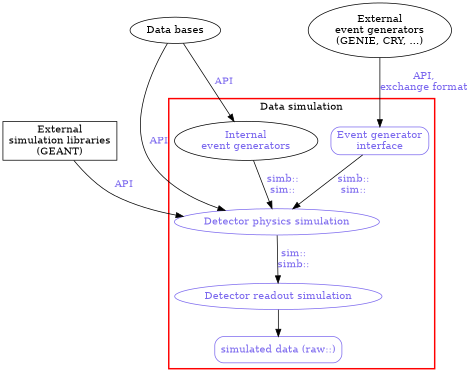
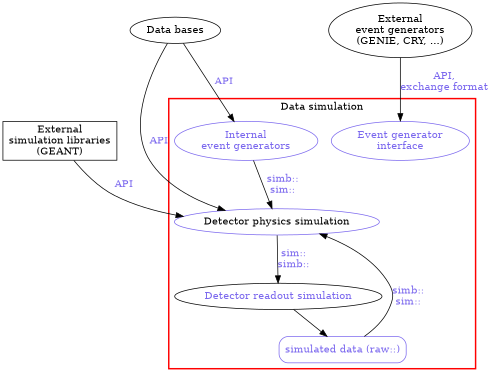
node "Internal event generators": color black -> mediumslateblue
node "Event generator interface": shape box -> ellipse
edge "Event generator interface" -> "Detector physics simulation": now "simulated data (raw::)" -> "Detector physics simulation"
node "Detector physics simulation": fontcolor mediumslateblue -> black
node "Detector readout simulation": color mediumslateblue -> black
